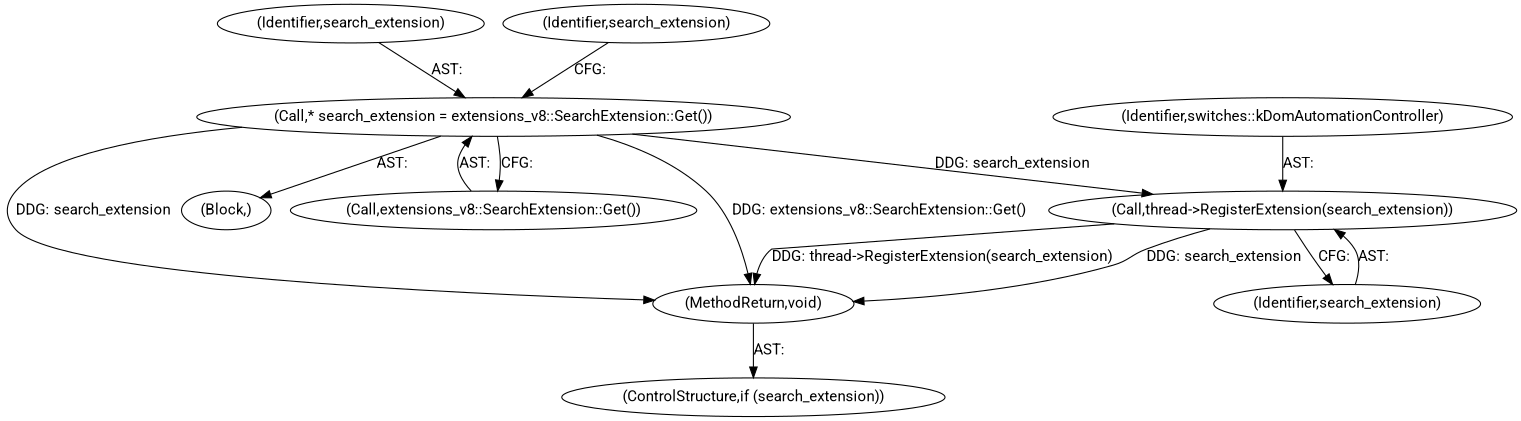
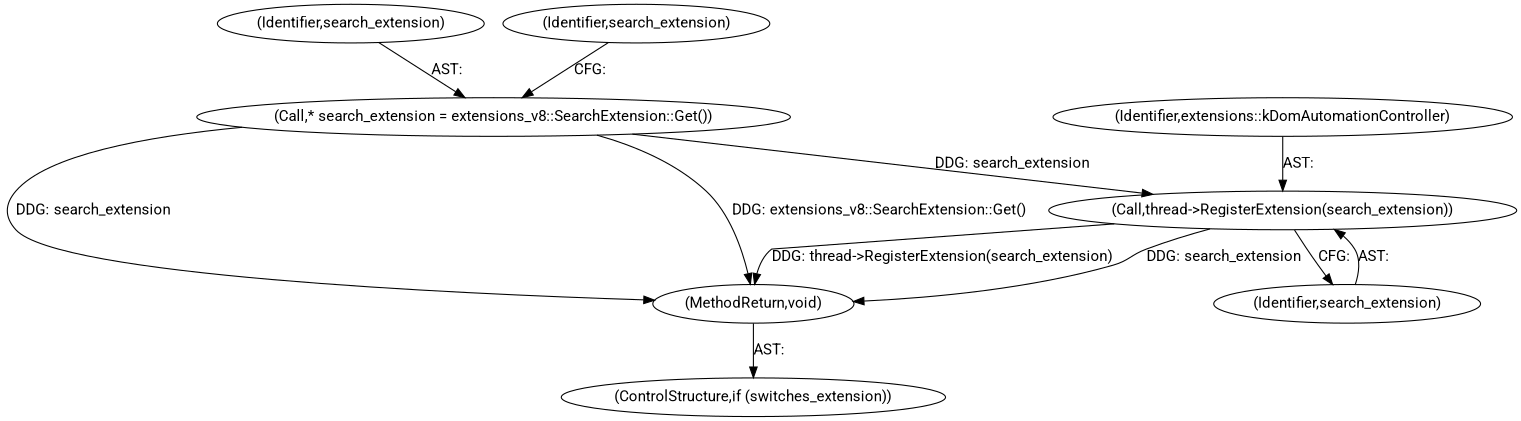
node "(Identifier,switches::kDomAutomationController)": label "(Identifier,switches::kDomAutomationController)" -> "(Identifier,extensions::kDomAutomationController)"
node "(Block,)": removed
node "(Call,extensions_v8::SearchExtension::Get())": removed
node "(ControlStructure,if (search_extension))": label "(ControlStructure,if (search_extension))" -> "(ControlStructure,if (switches_extension))"
